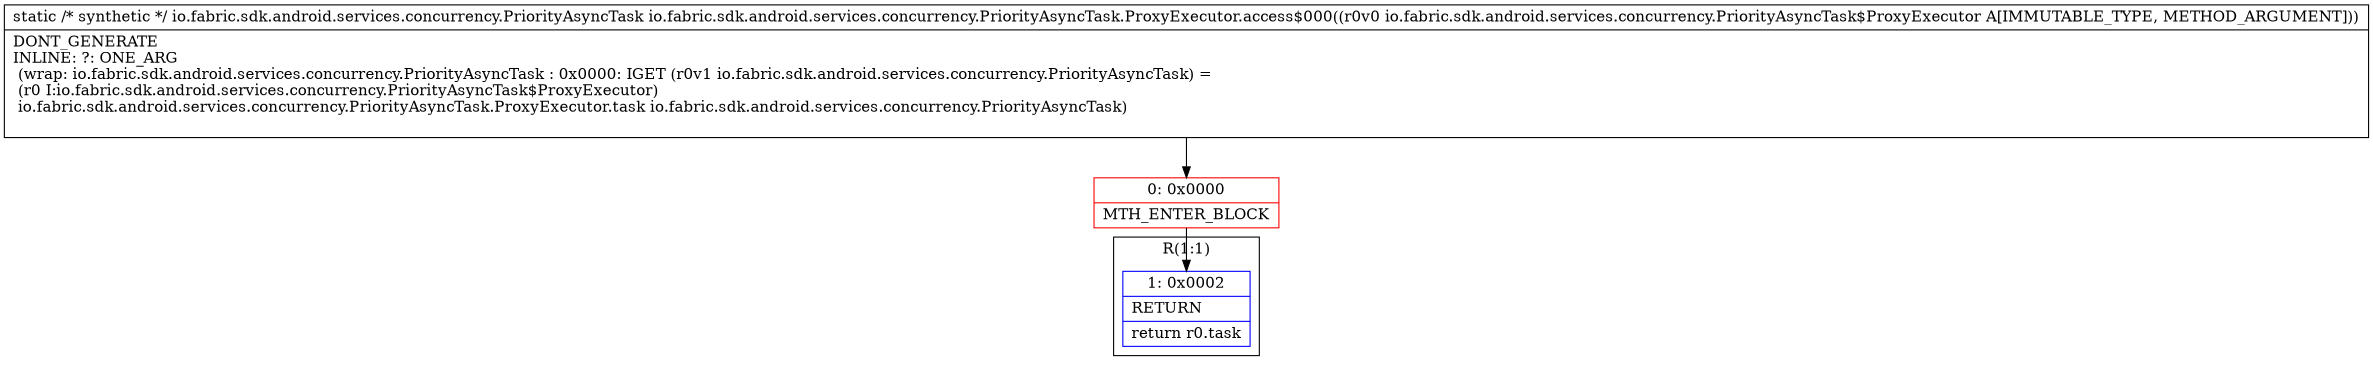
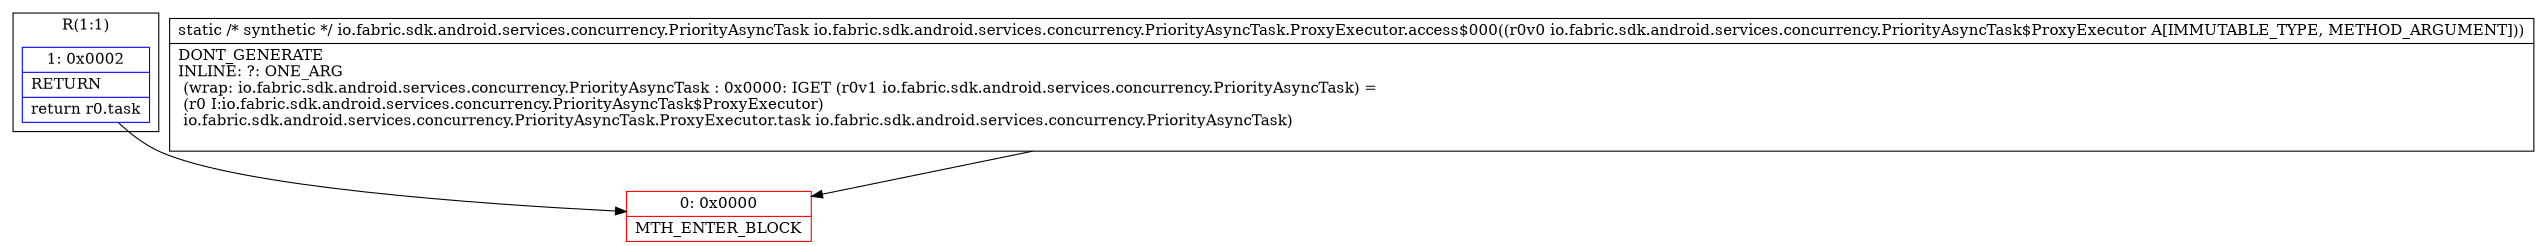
edge "0: 0x0000" -> "1: 0x0002": reversed
